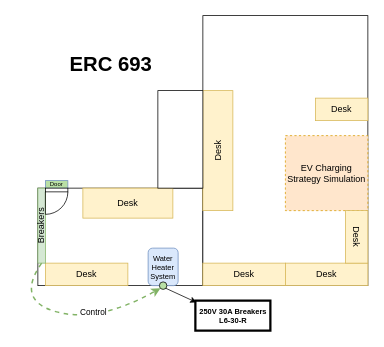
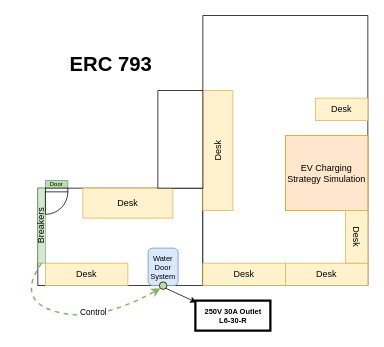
node "ERC 693": label "ERC 693" -> "ERC 793"
node "EV Charging Strategy Simulation": style dashed -> solid
node "Water Heater System": label "Water Heater System" -> "Water Door System"
node "250V 30A Breakers L6-30-R": label "250V 30A Breakers L6-30-R" -> "250V 30A Outlet L6-30-R"
